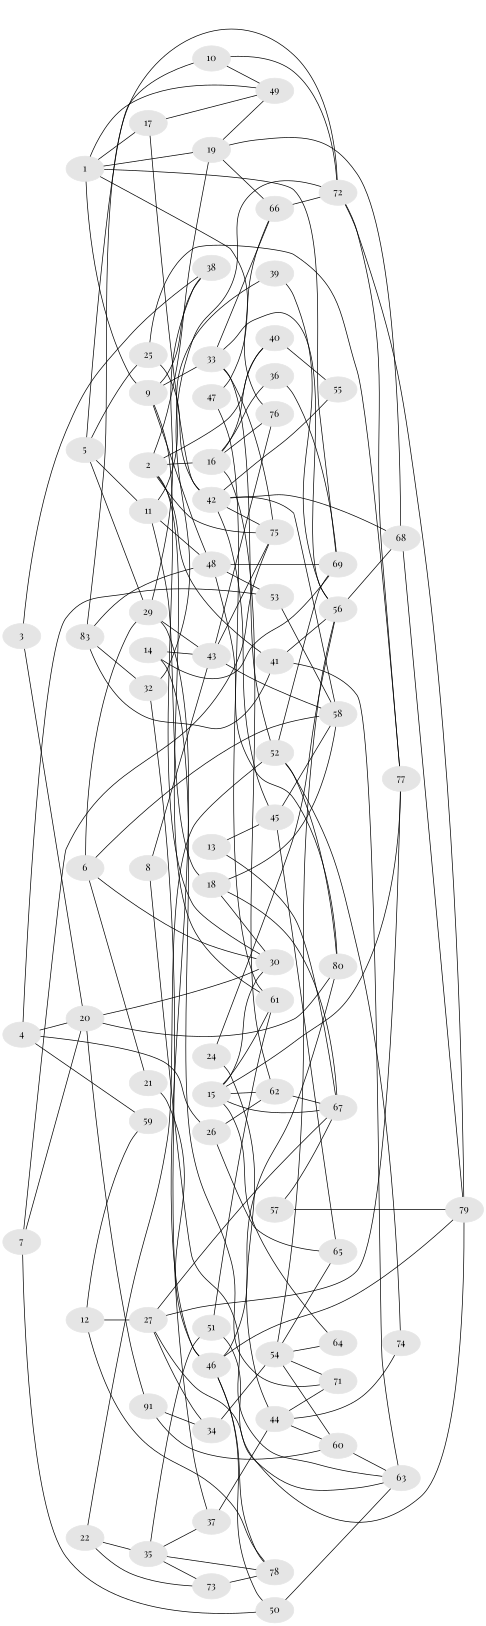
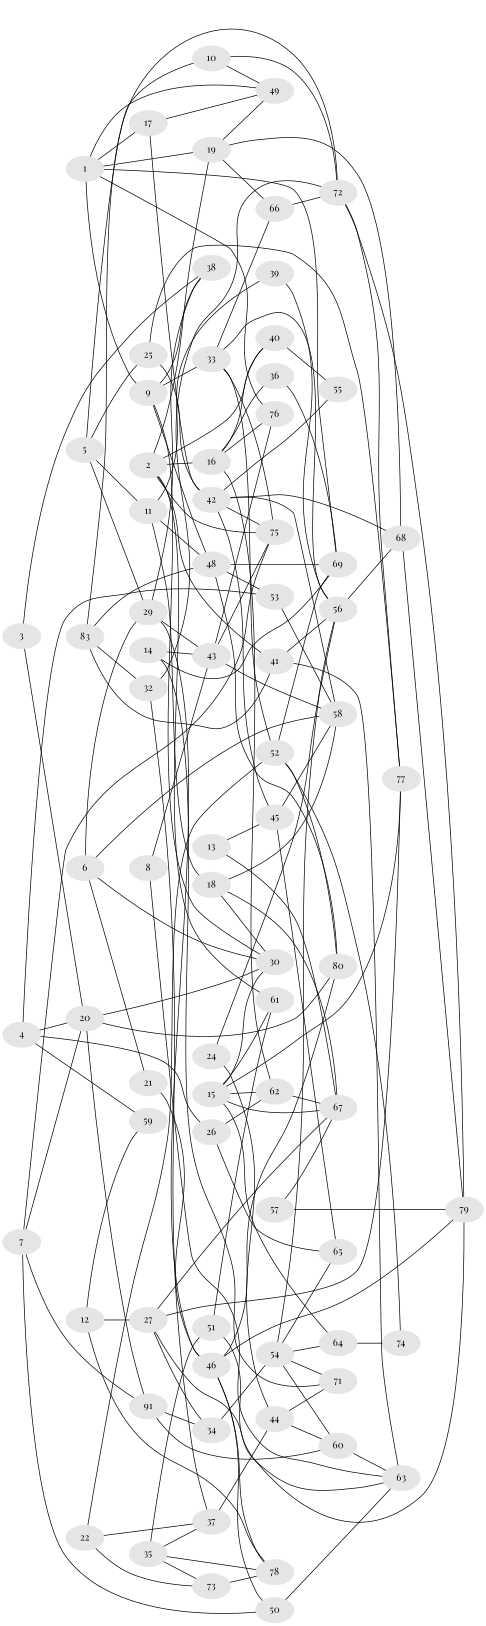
node "47": removed
edge "7" -- "91": added
edge "74" -- "44": now "74" -- "64"
edge "22" -- "35": now "22" -- "37"
